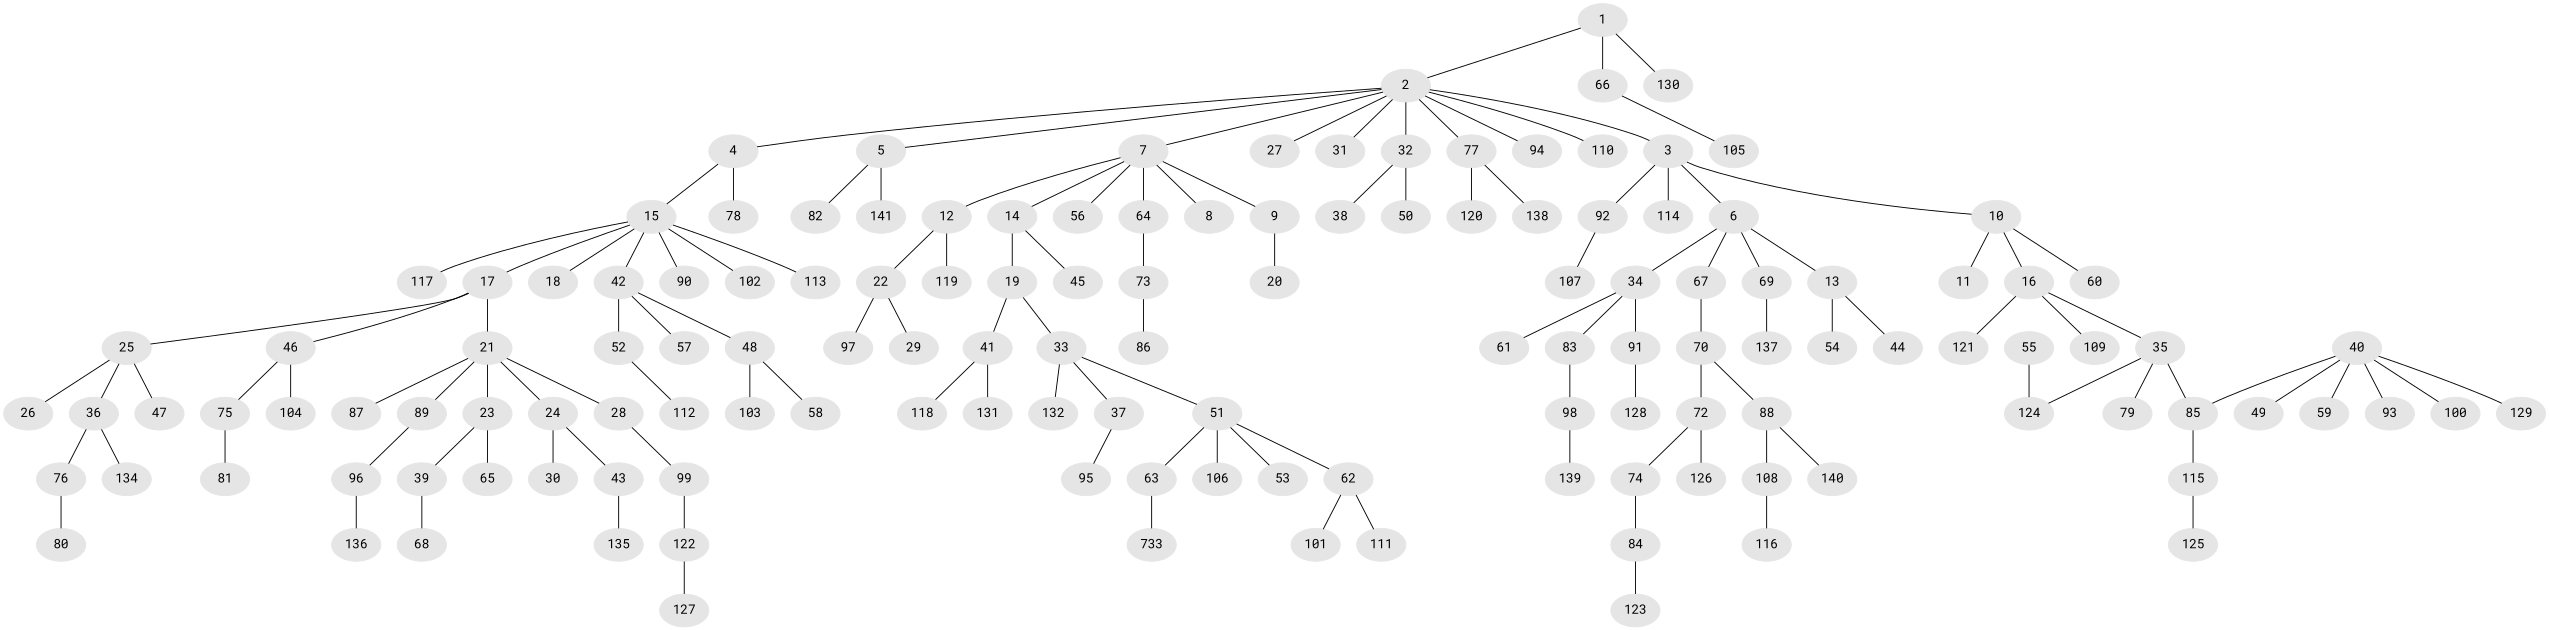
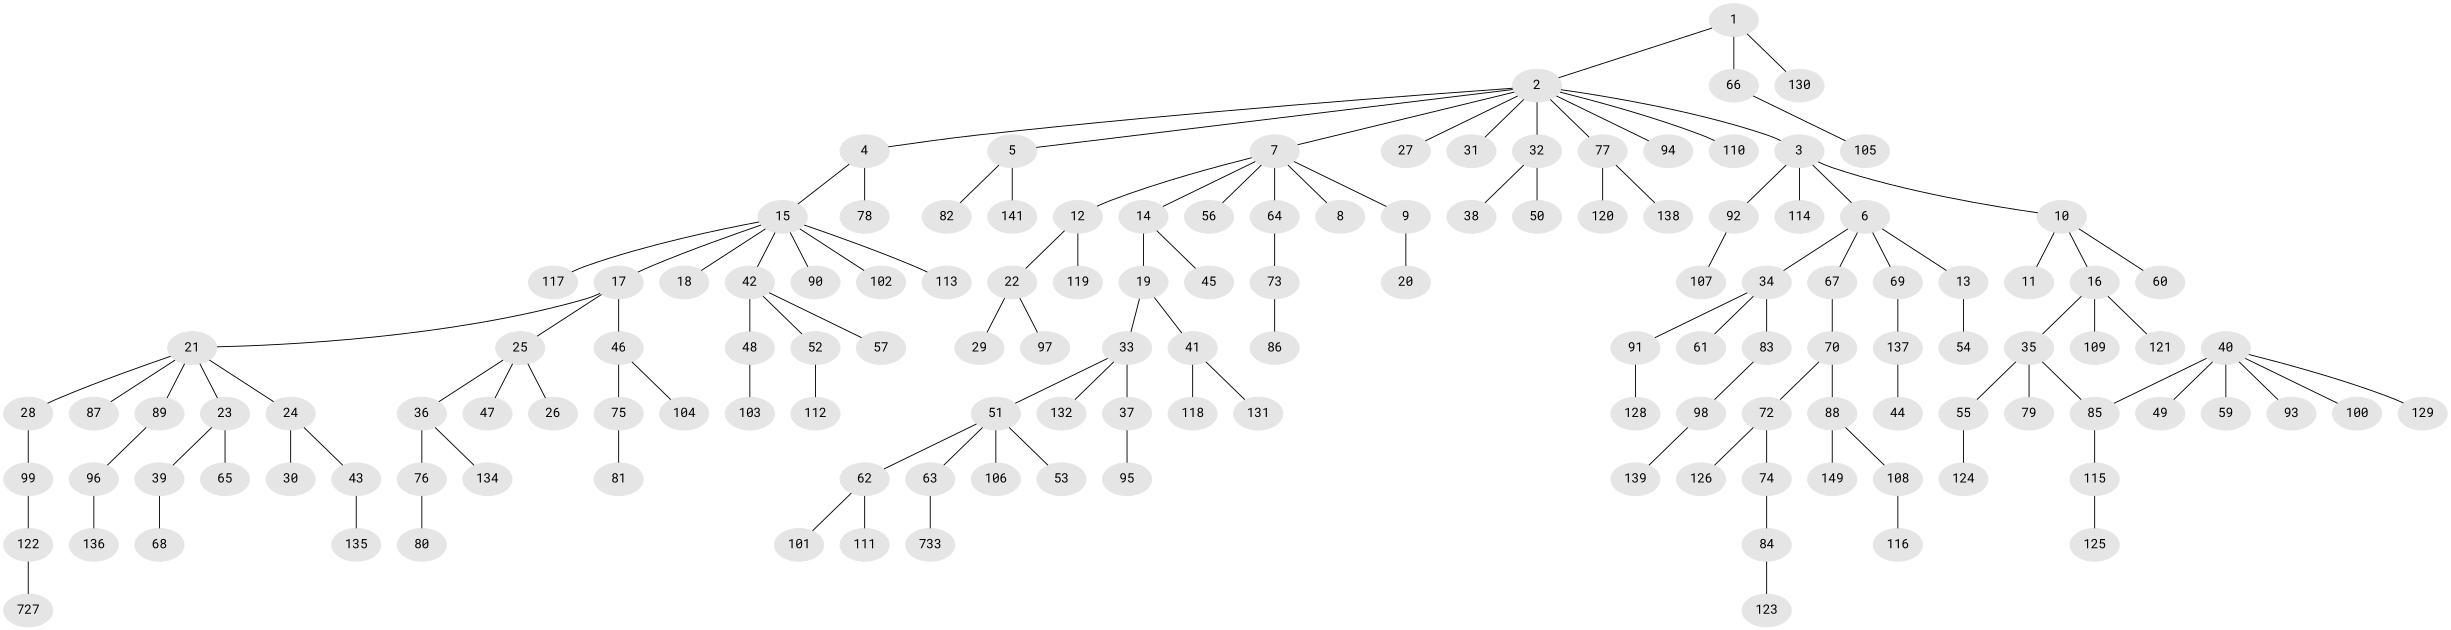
edge "13" -- "44": now "137" -- "44"
edge "35" -- "124": now "35" -- "55"
node "58": removed
node "140": label "140" -> "149"
node "127": label "127" -> "727"
